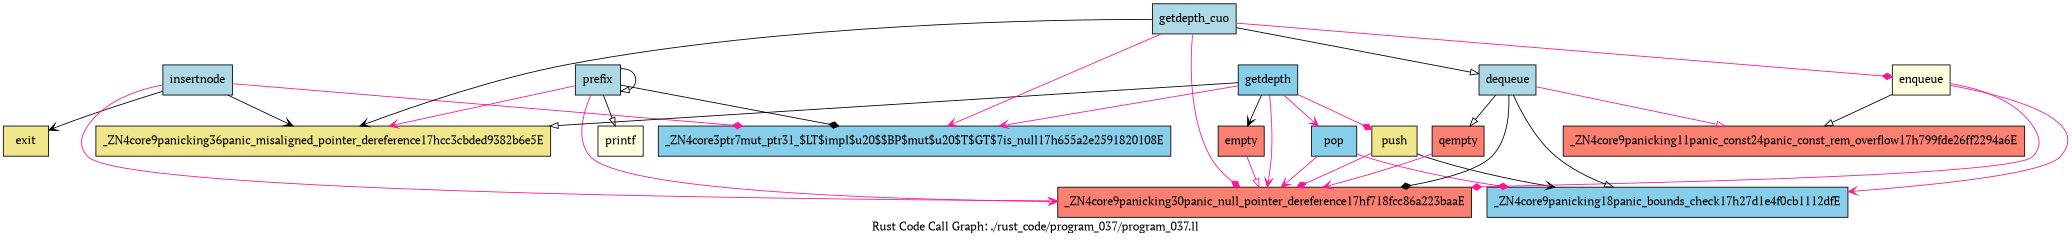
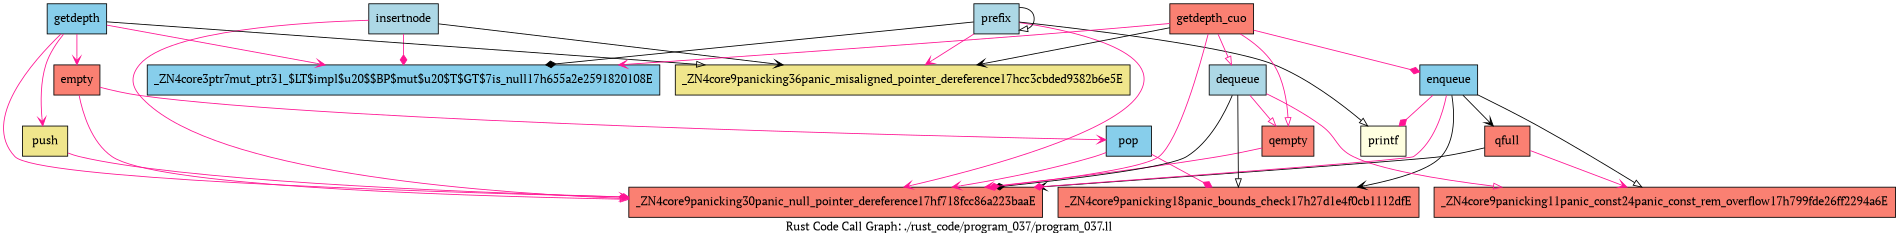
node "getdepth_cuo": fillcolor lightblue -> salmon
edge "getdepth_cuo" -> "dequeue": color black -> deeppink
edge "getdepth_cuo" -> "qempty": added
node "enqueue": fillcolor lightyellow -> skyblue
edge "getdepth" -> "empty": color black -> deeppink
edge "enqueue" -> "printf": added
edge "dequeue" -> "qempty": color black -> deeppink
edge "getdepth" -> "pop": now "empty" -> "pop"
edge "getdepth" -> "push": arrowhead diamond -> vee
node "exit": removed
node "qfull": added
edge "enqueue" -> "_ZN4core9panicking18panic_bounds_check17h27d1e4f0cb1112dfE": color deeppink -> black
edge "push" -> "_ZN4core9panicking18panic_bounds_check17h27d1e4f0cb1112dfE": removed
node "_ZN4core9panicking18panic_bounds_check17h27d1e4f0cb1112dfE": fillcolor skyblue -> salmon
